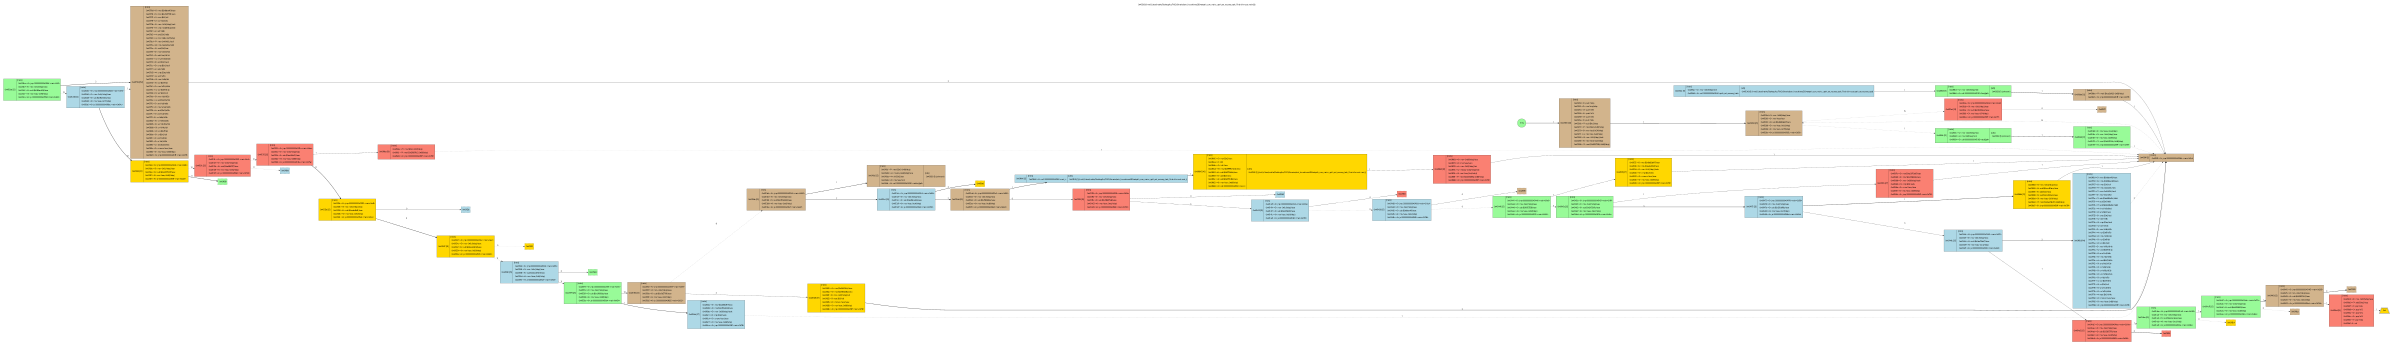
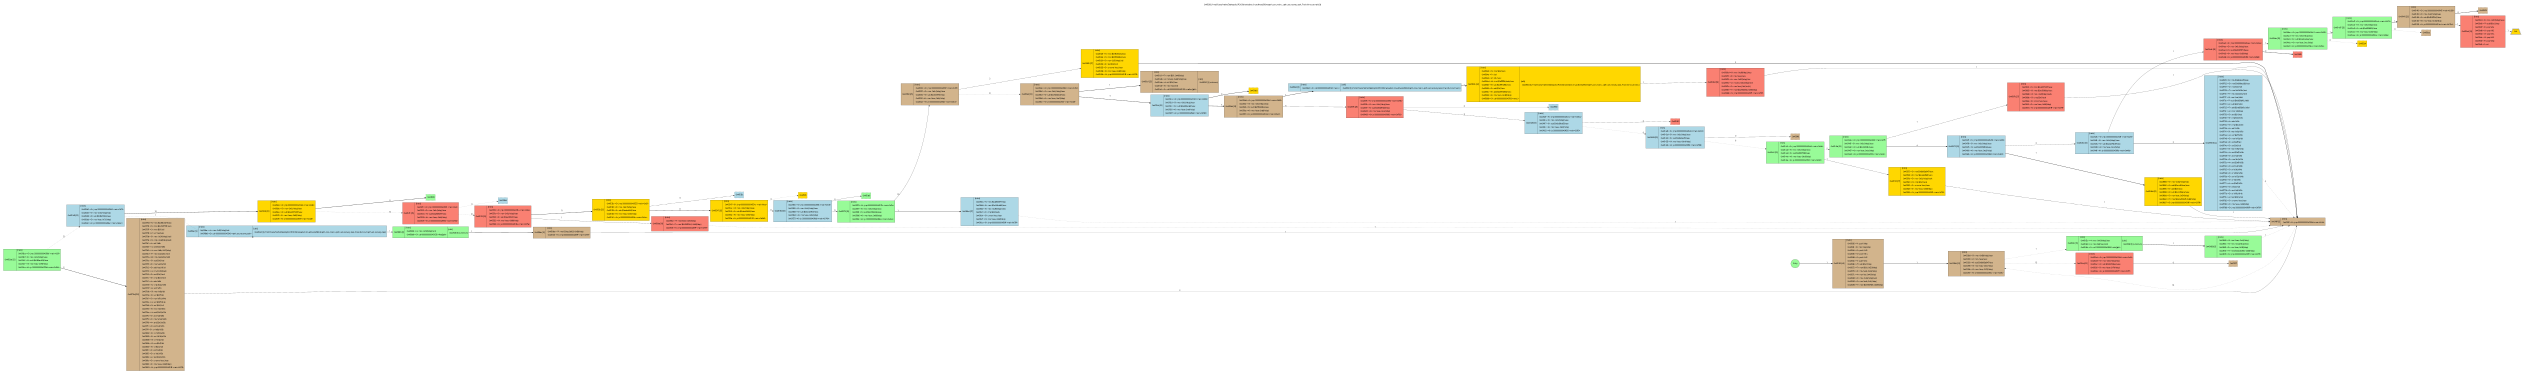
edge "0x4012d0 [22]" -> "0x40178d [152]": now "0x4012d0 [22]" -> "0x4018ac [9]"
